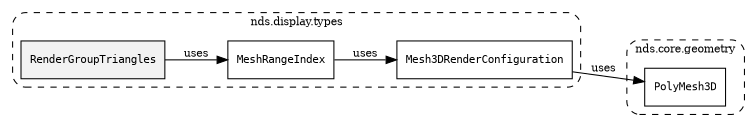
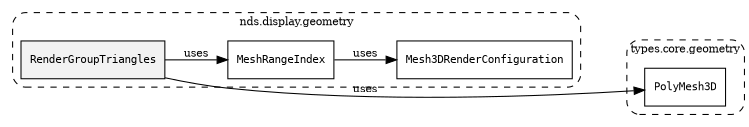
cluster "nds.display.types": label "nds.display.types" -> "nds.display.geometry"
cluster "nds.core.geometry": label "nds.core.geometry" -> "types.core.geometry"
edge "Mesh3DRenderConfiguration" -> "PolyMesh3D": now "RenderGroupTriangles" -> "PolyMesh3D"
